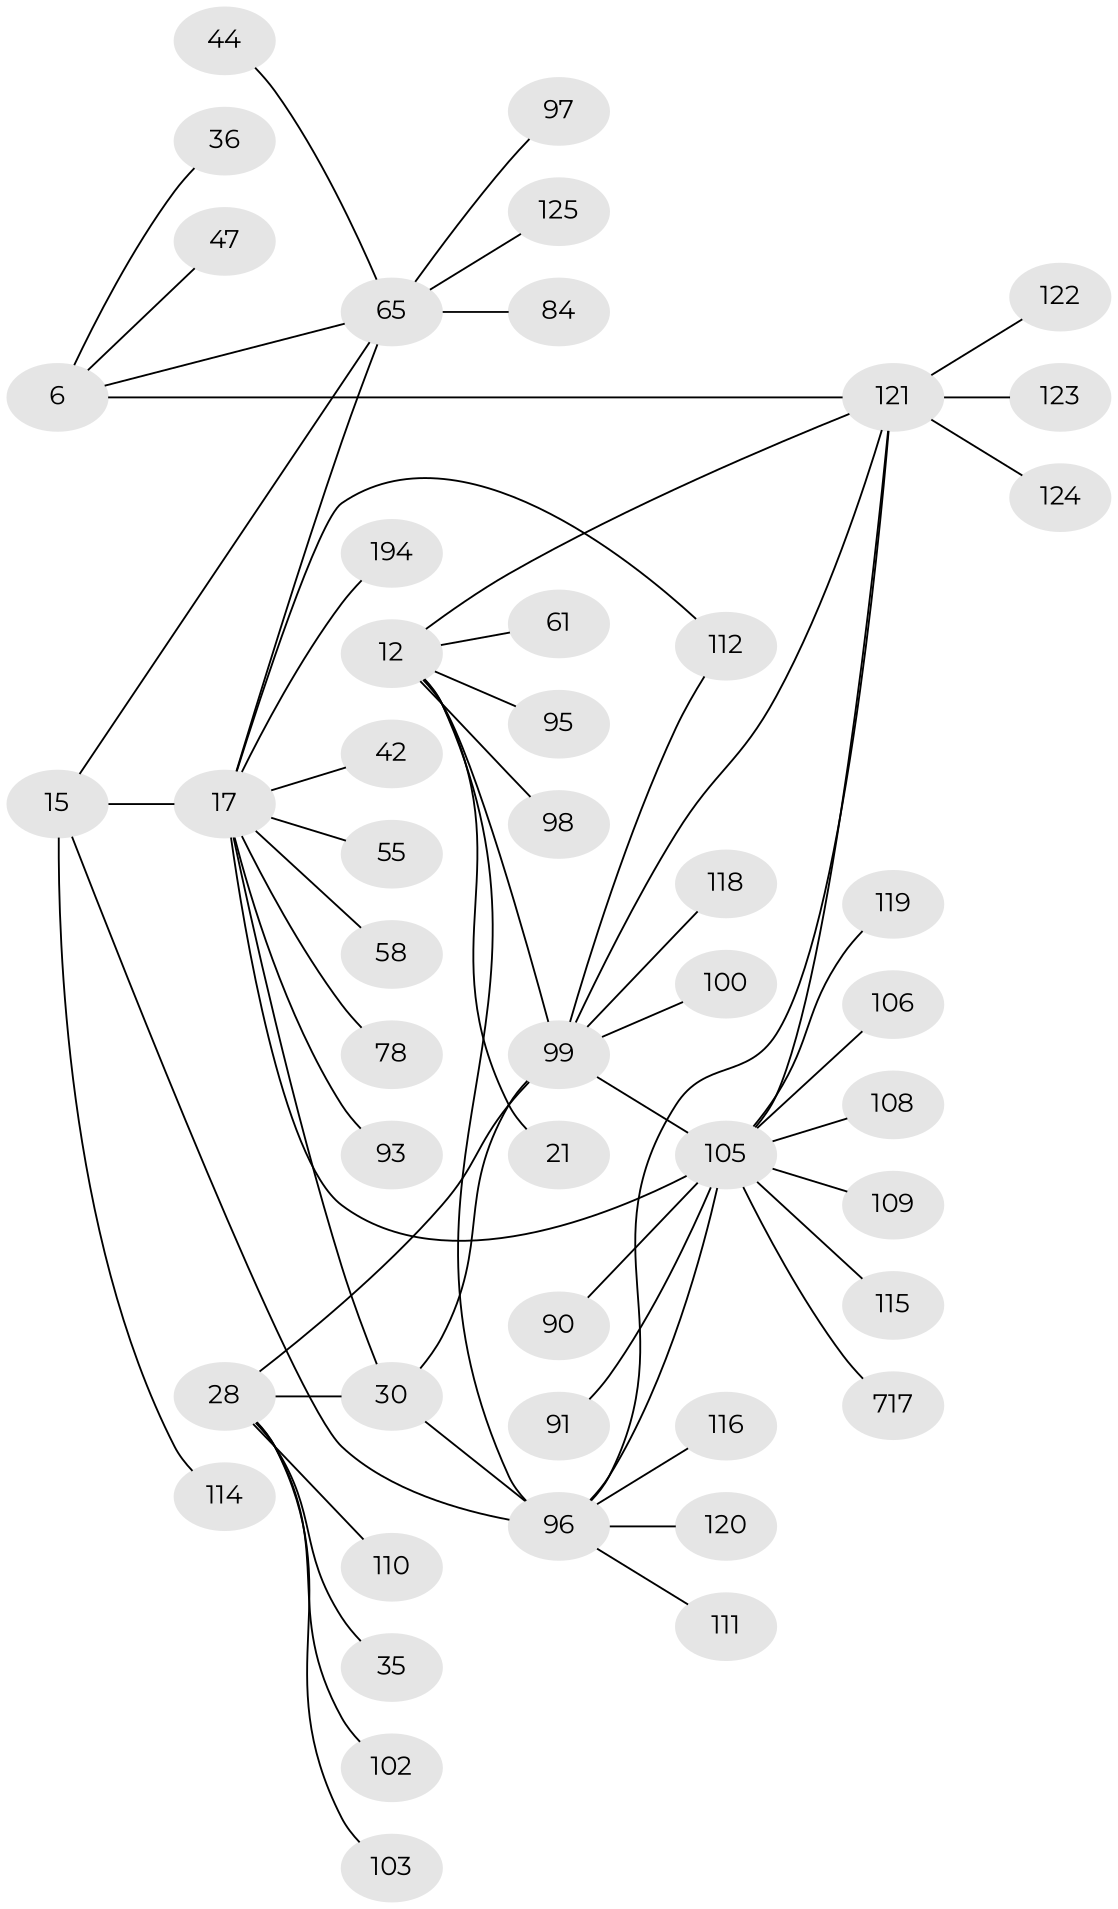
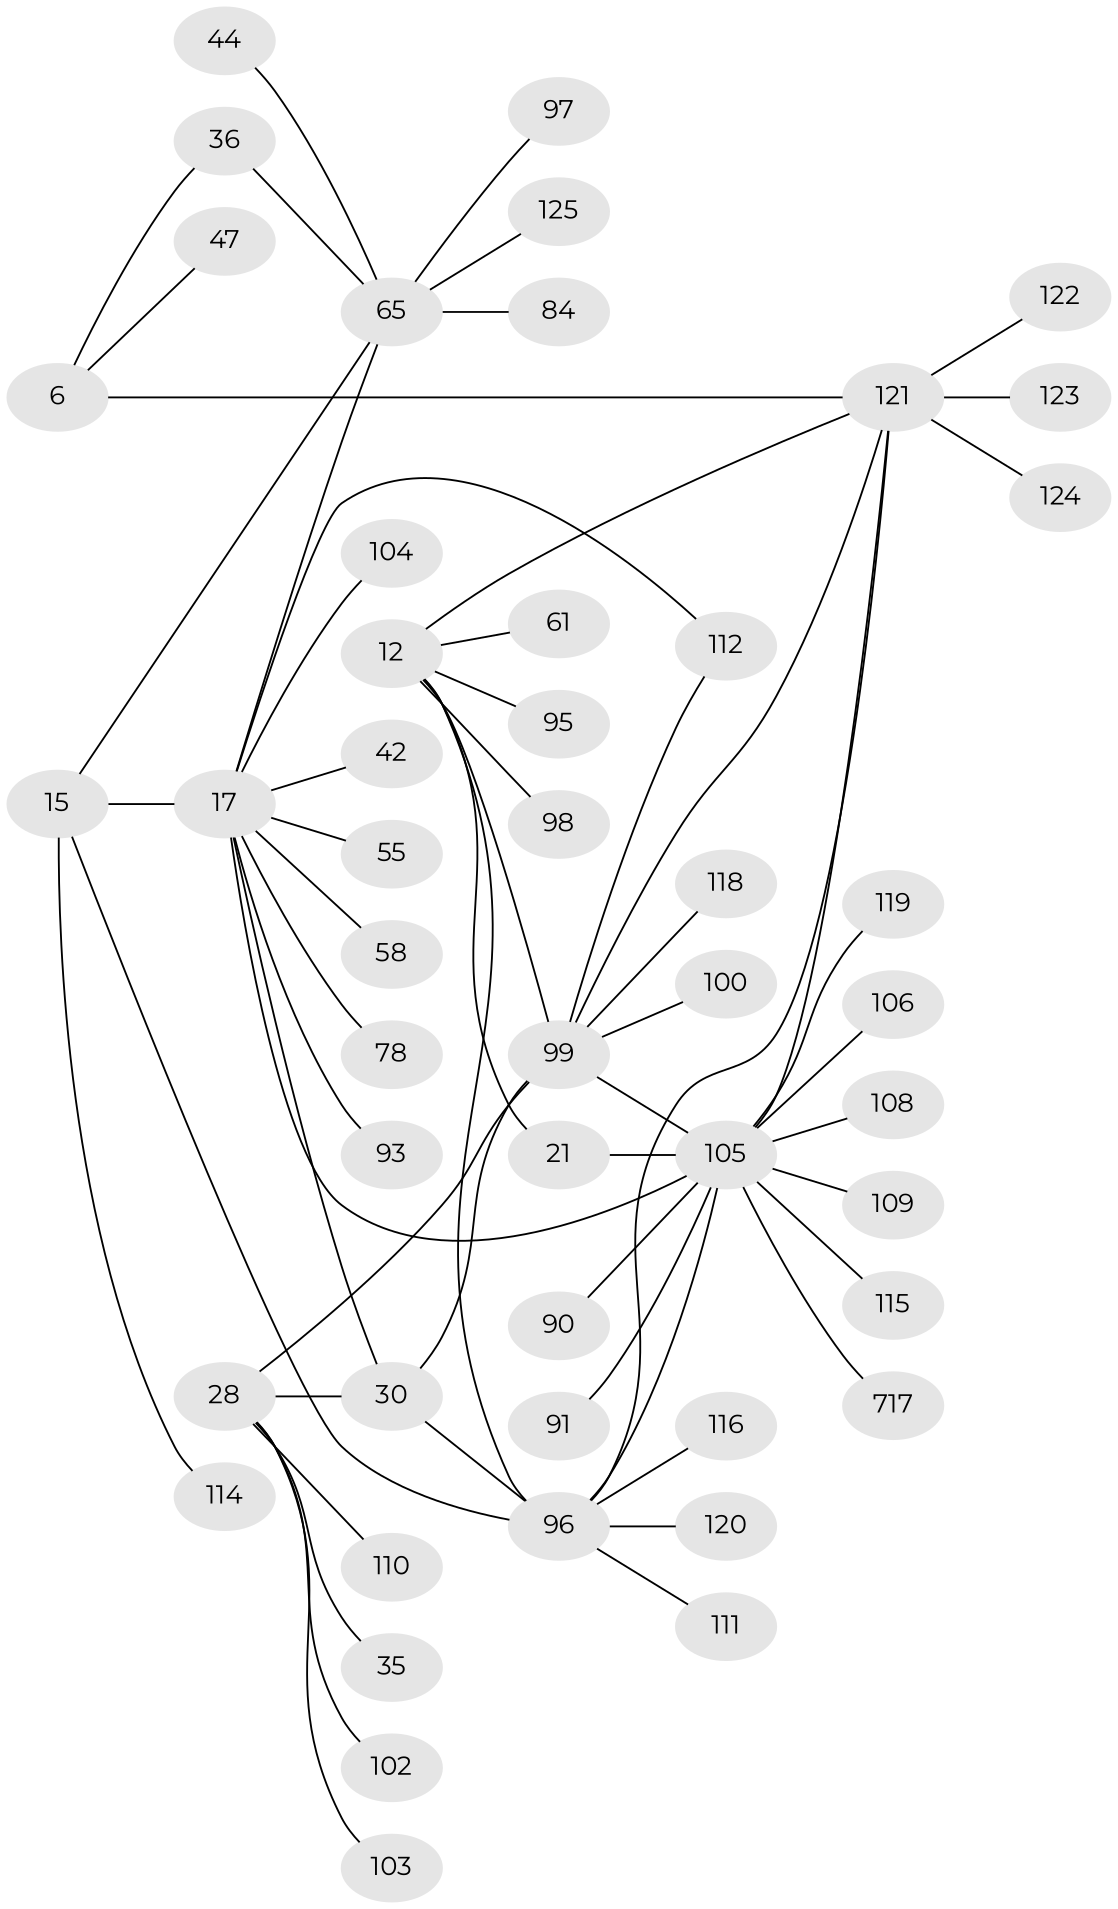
edge "65" -- "6": now "65" -- "36"
node "194": label "194" -> "104"
edge "21" -- "105": added
